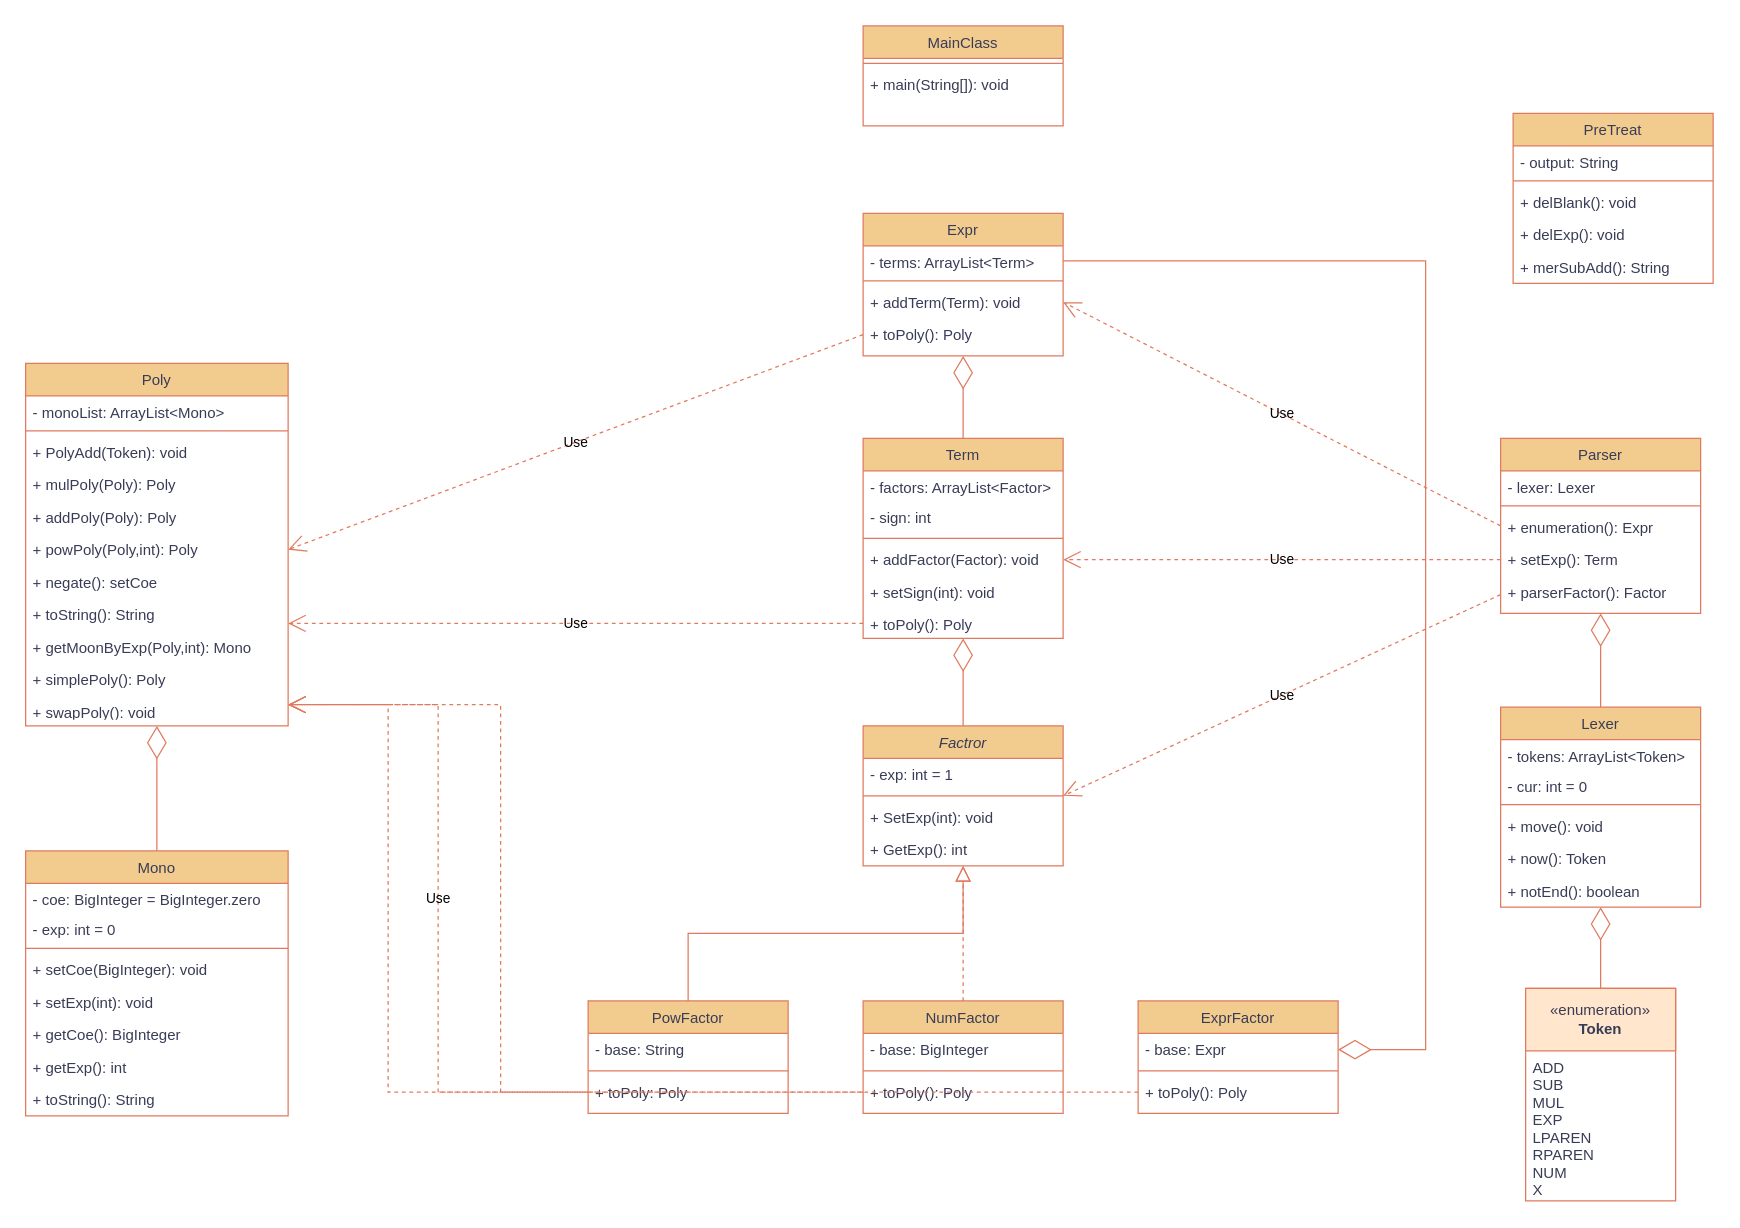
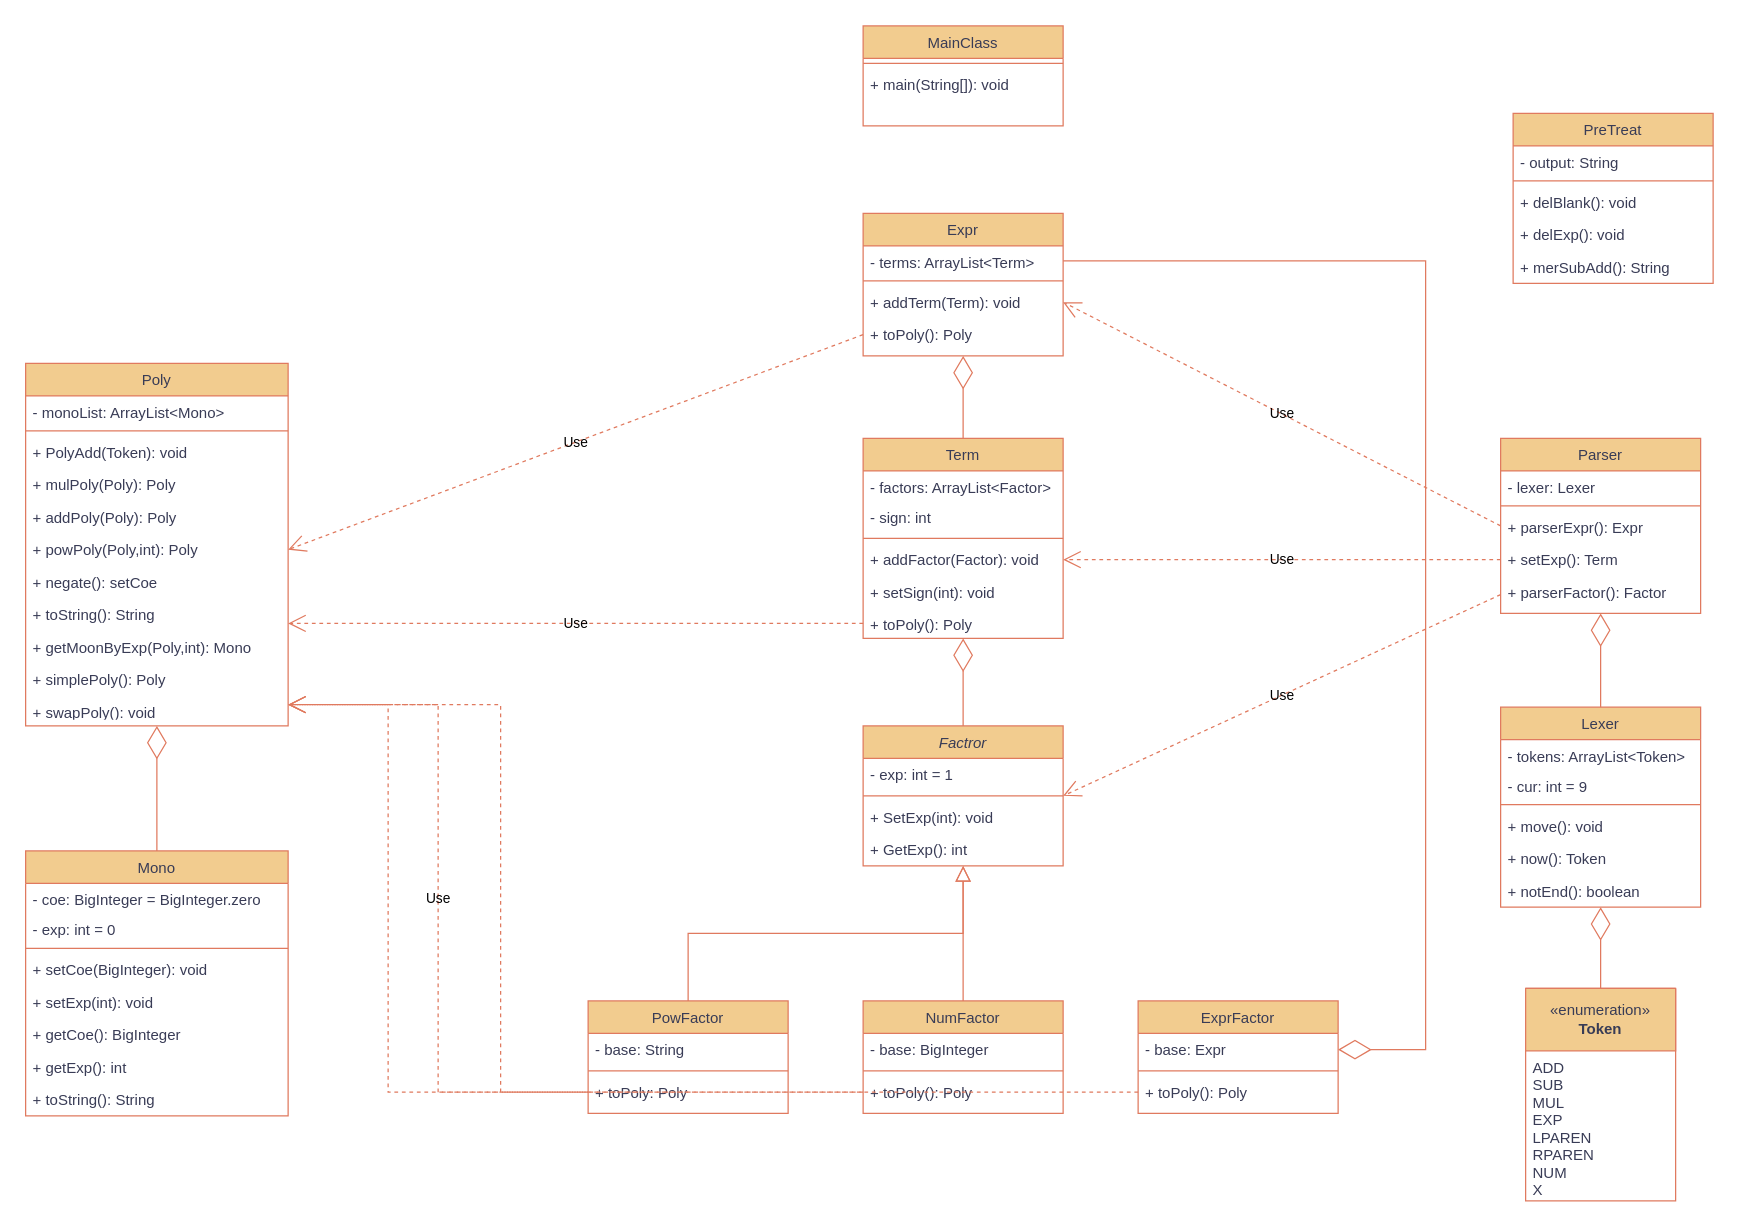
node "+ enumeration(): Expr": label "+ enumeration(): Expr" -> "+ parserExpr(): Expr"
node "- cur: int = 0": label "- cur: int = 0" -> "- cur: int = 9"
edge "NumFactor" -> "Factror": style dashed -> solid
node "«enumeration» Token": fillcolor #ffe6cc -> #f2cc8f
